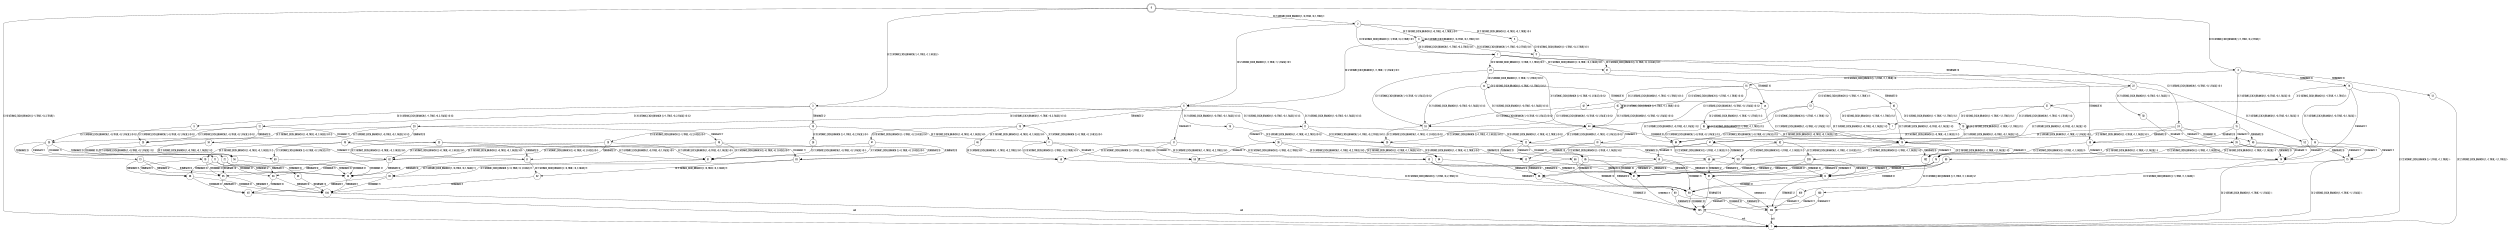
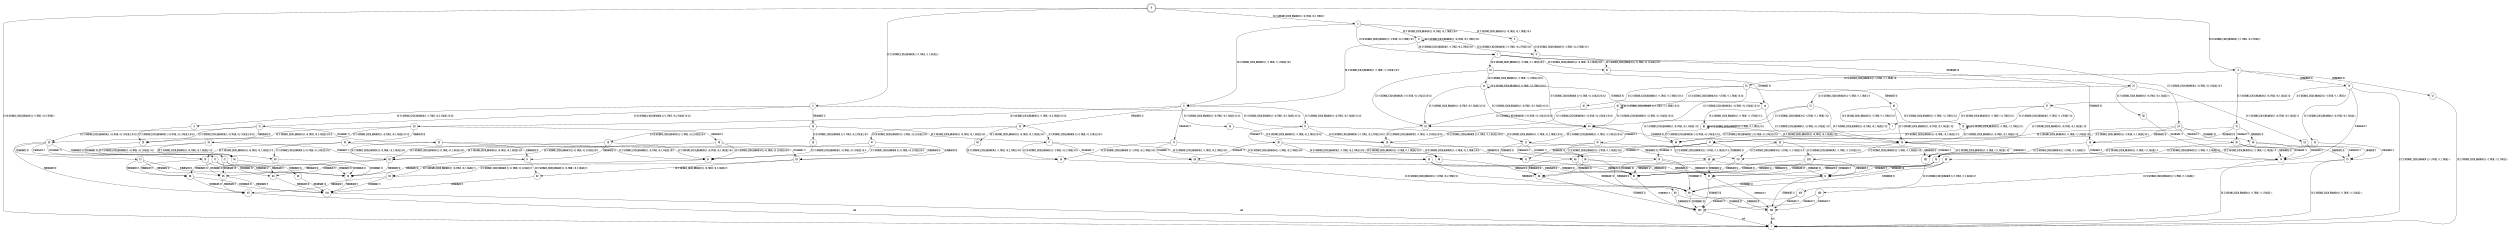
edge "41" -> "66": added, label "TERMINATE !1"
edge "52" -> "75": label "TERMINATE !1" -> "BRANCH !1"
edge "94" -> "107": now "35" -> "107"
